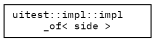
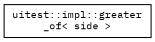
node "uitest::impl::impl _of< side >": label "uitest::impl::impl _of< side >" -> "uitest::impl::greater _of< side >"
